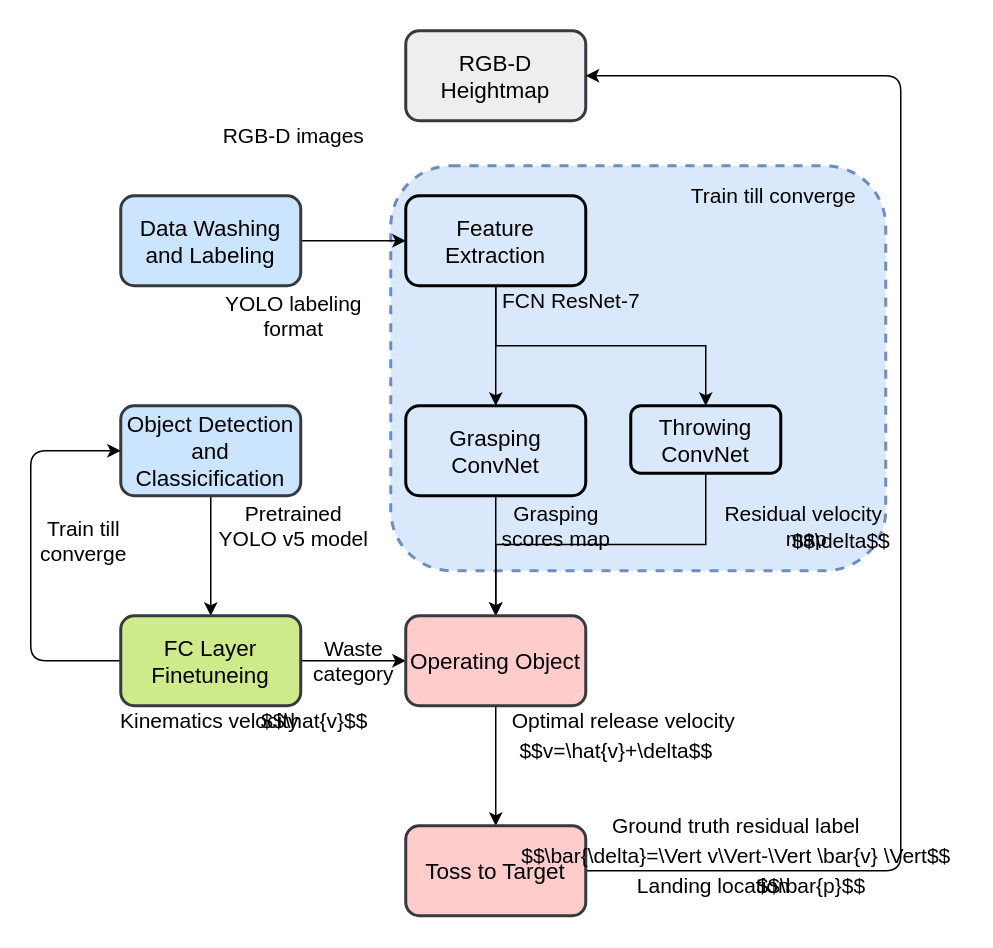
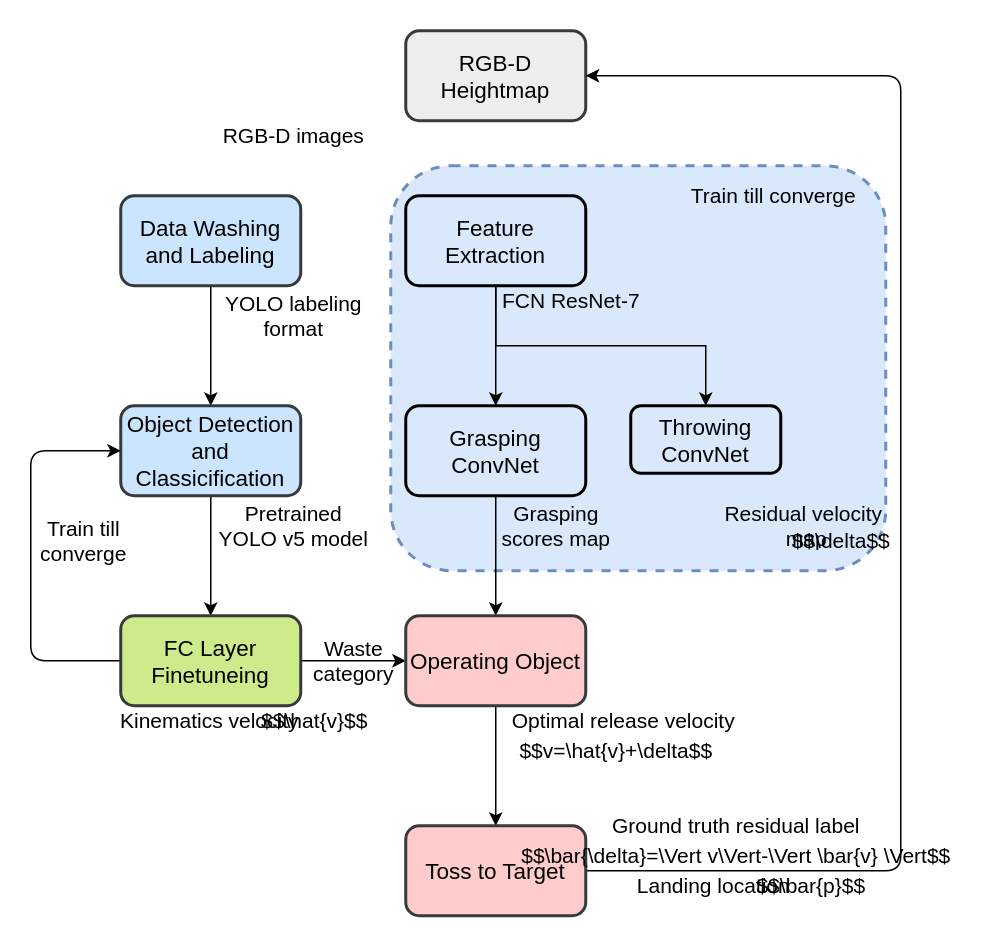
edge "Data Washing and Labeling" -> "Feature Extraction": now "Data Washing and Labeling" -> "Object Detection and Classicification"
edge "Throwing ConvNet" -> "Operating Object": removed
